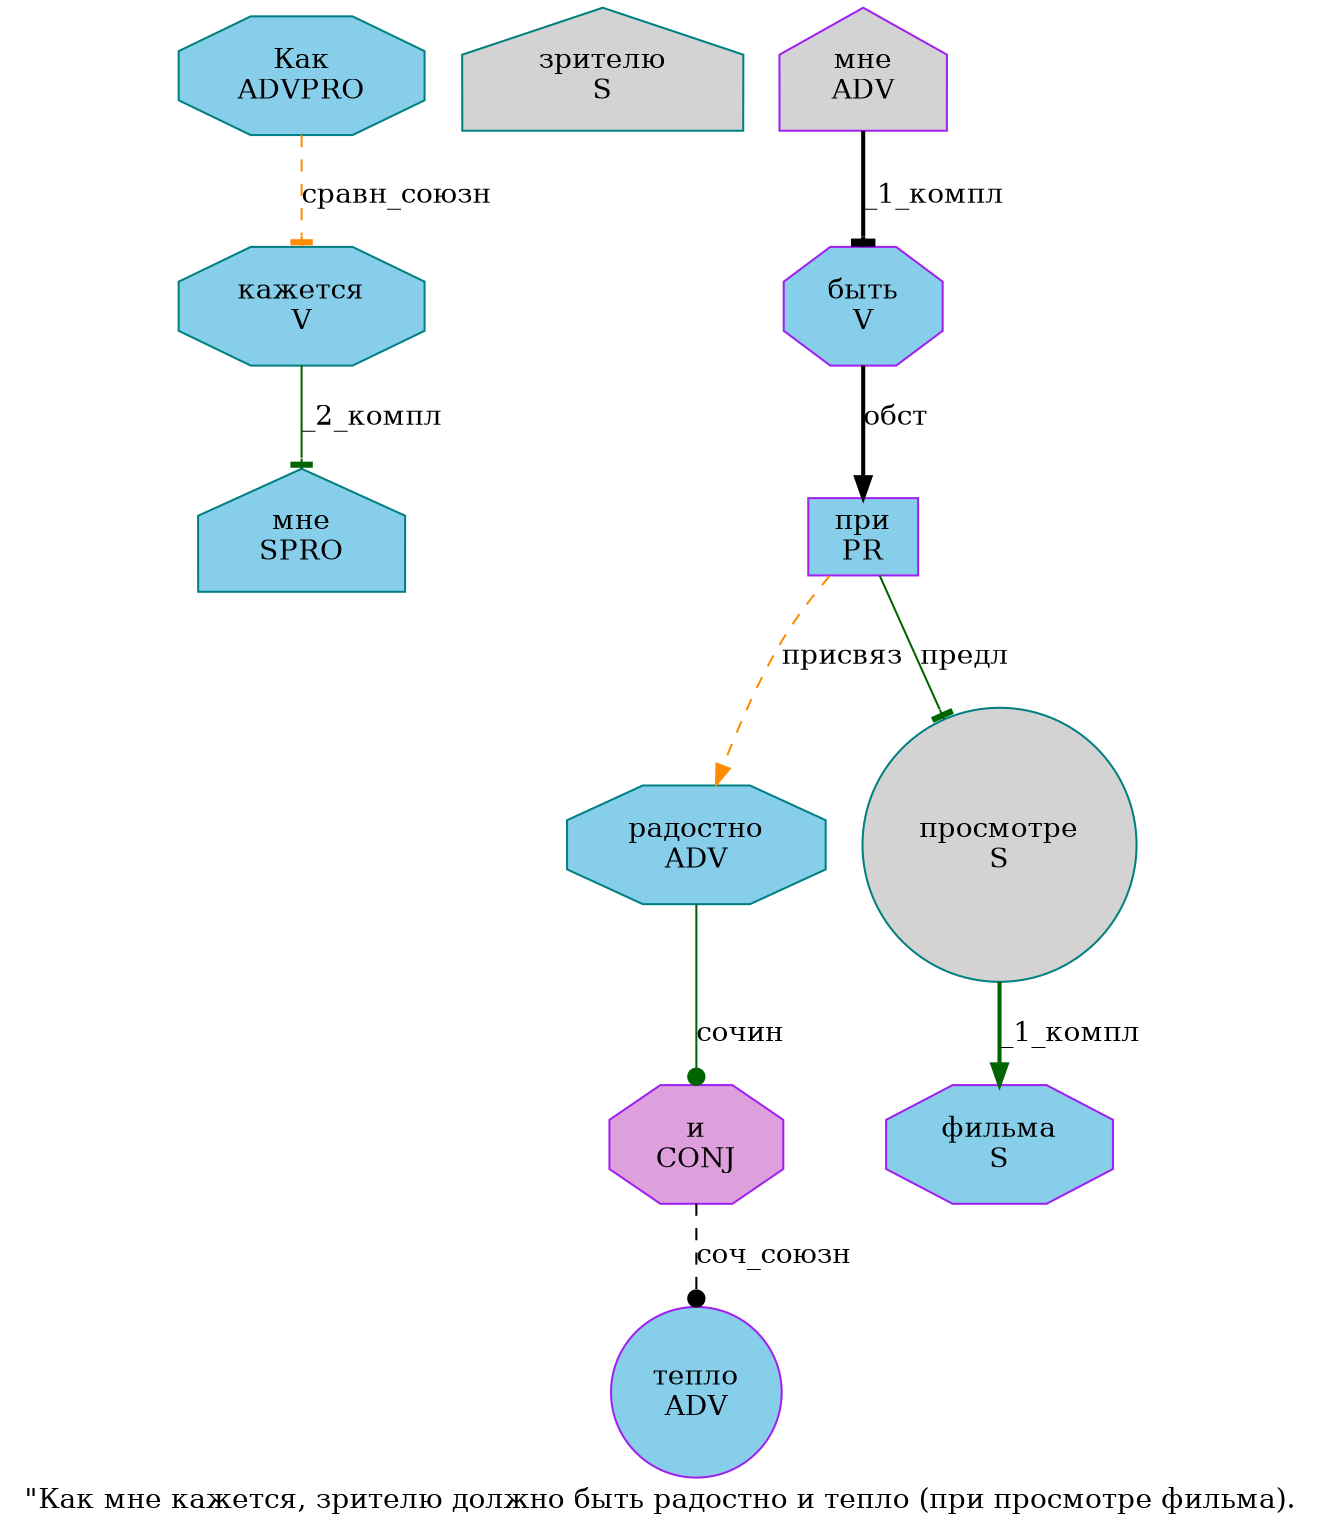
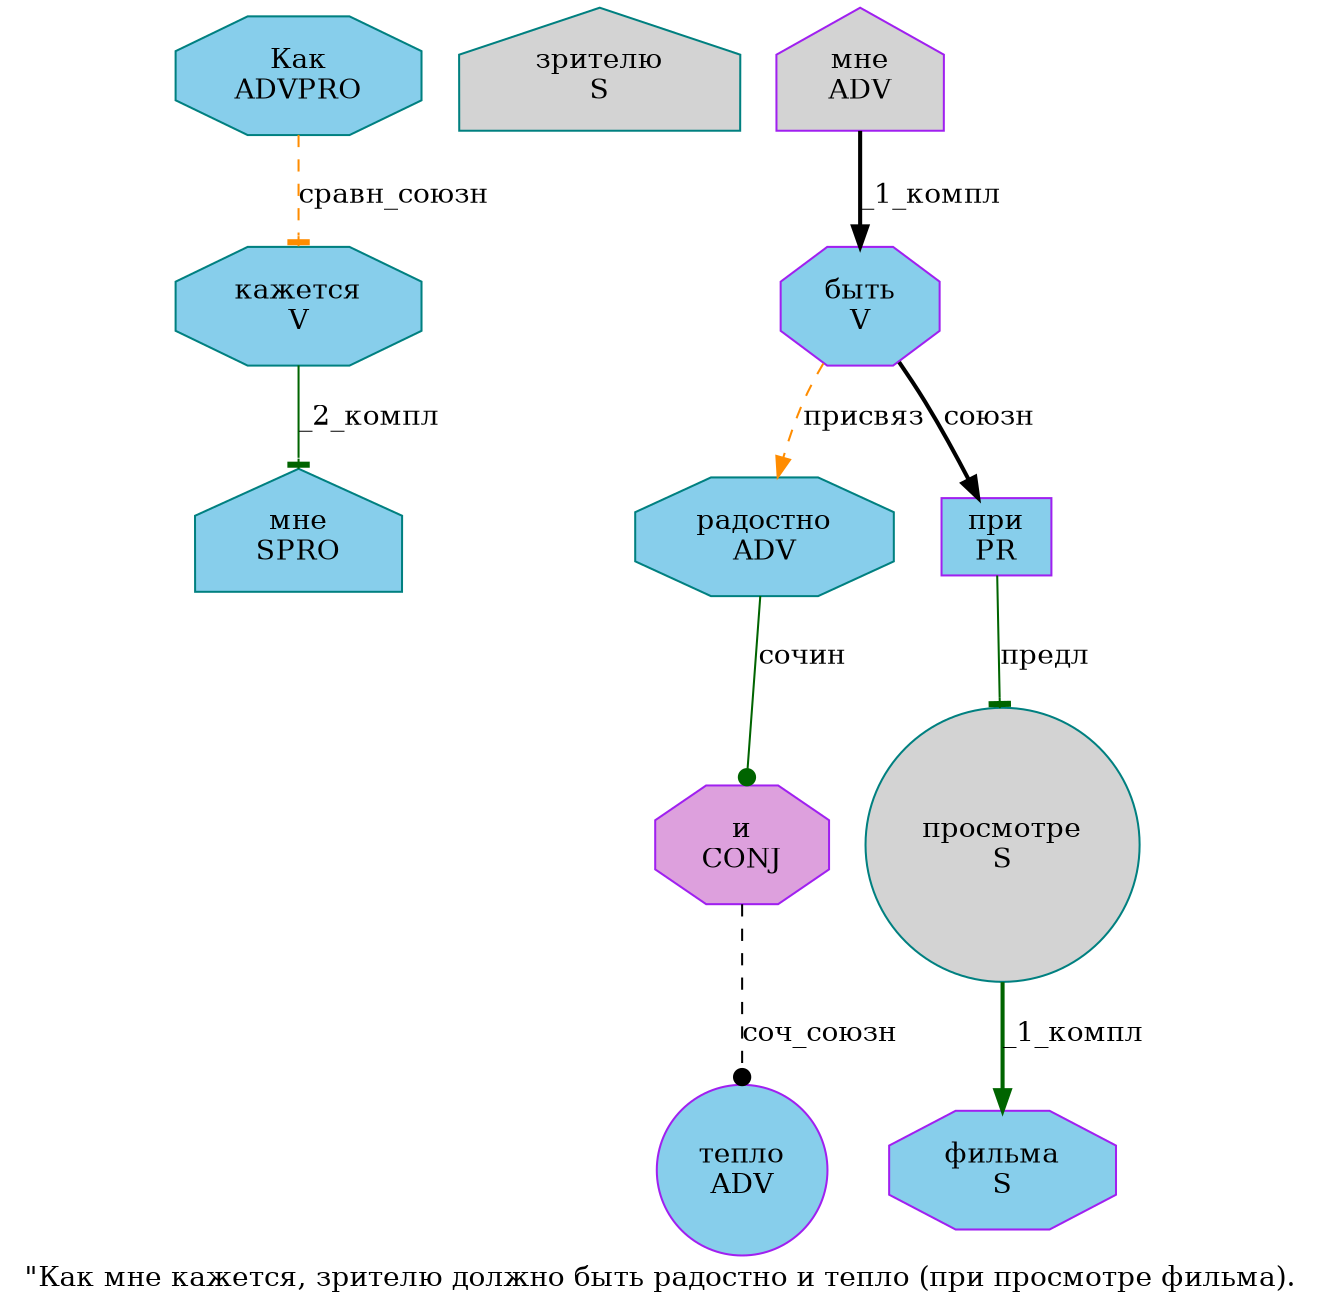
edge "мне ADV" -> "быть V": arrowhead tee -> normal
edge "быть V" -> "при PR": label "обст" -> "союзн"
edge "при PR" -> "радостно ADV": now "быть V" -> "радостно ADV"
